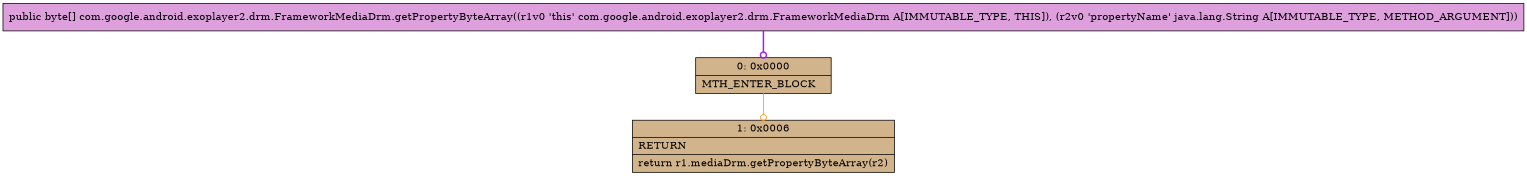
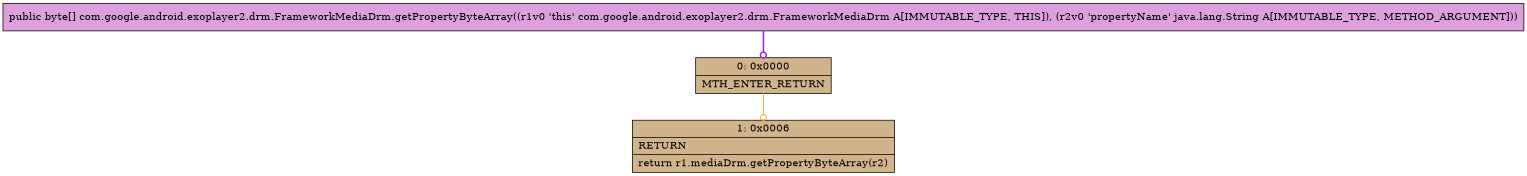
node "0: 0x0000": text "MTH_ENTER_BLOCK" -> "MTH_ENTER_RETURN"
